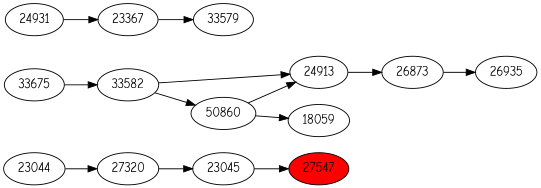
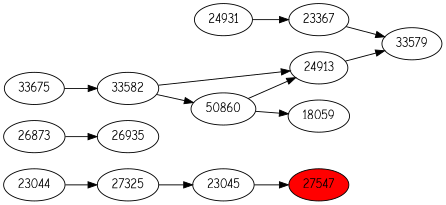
edge "24913" -> "26873": now "24913" -> "33579"
node "27320": label "27320" -> "27325"
